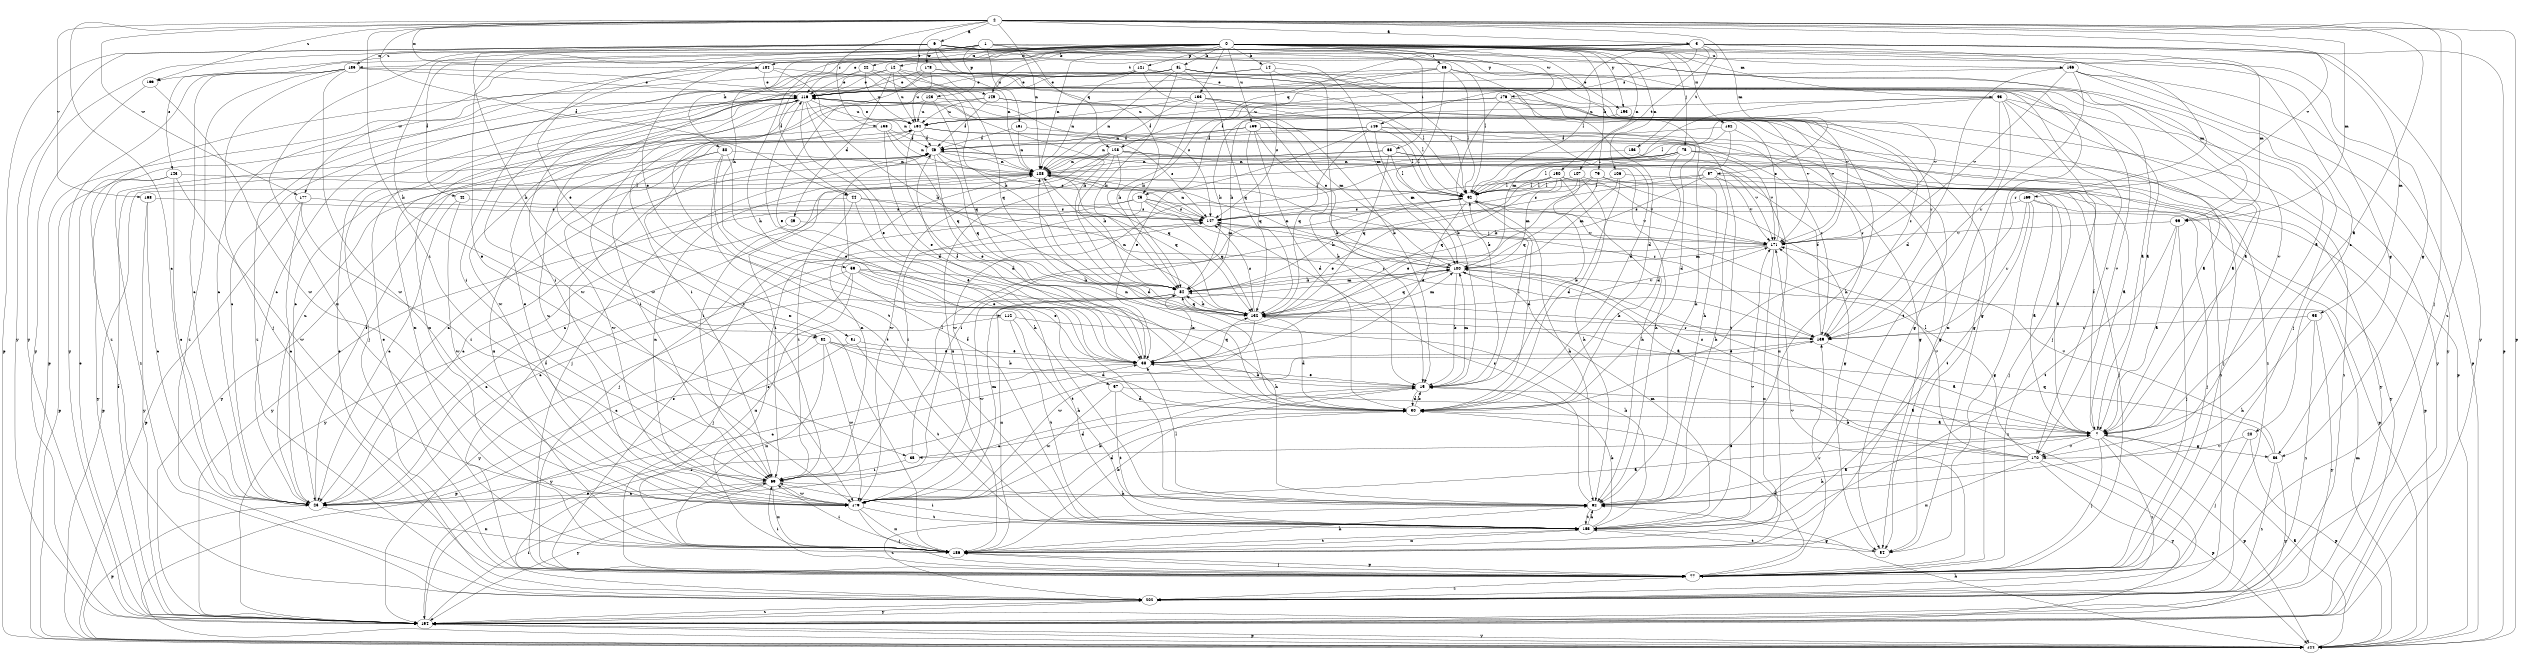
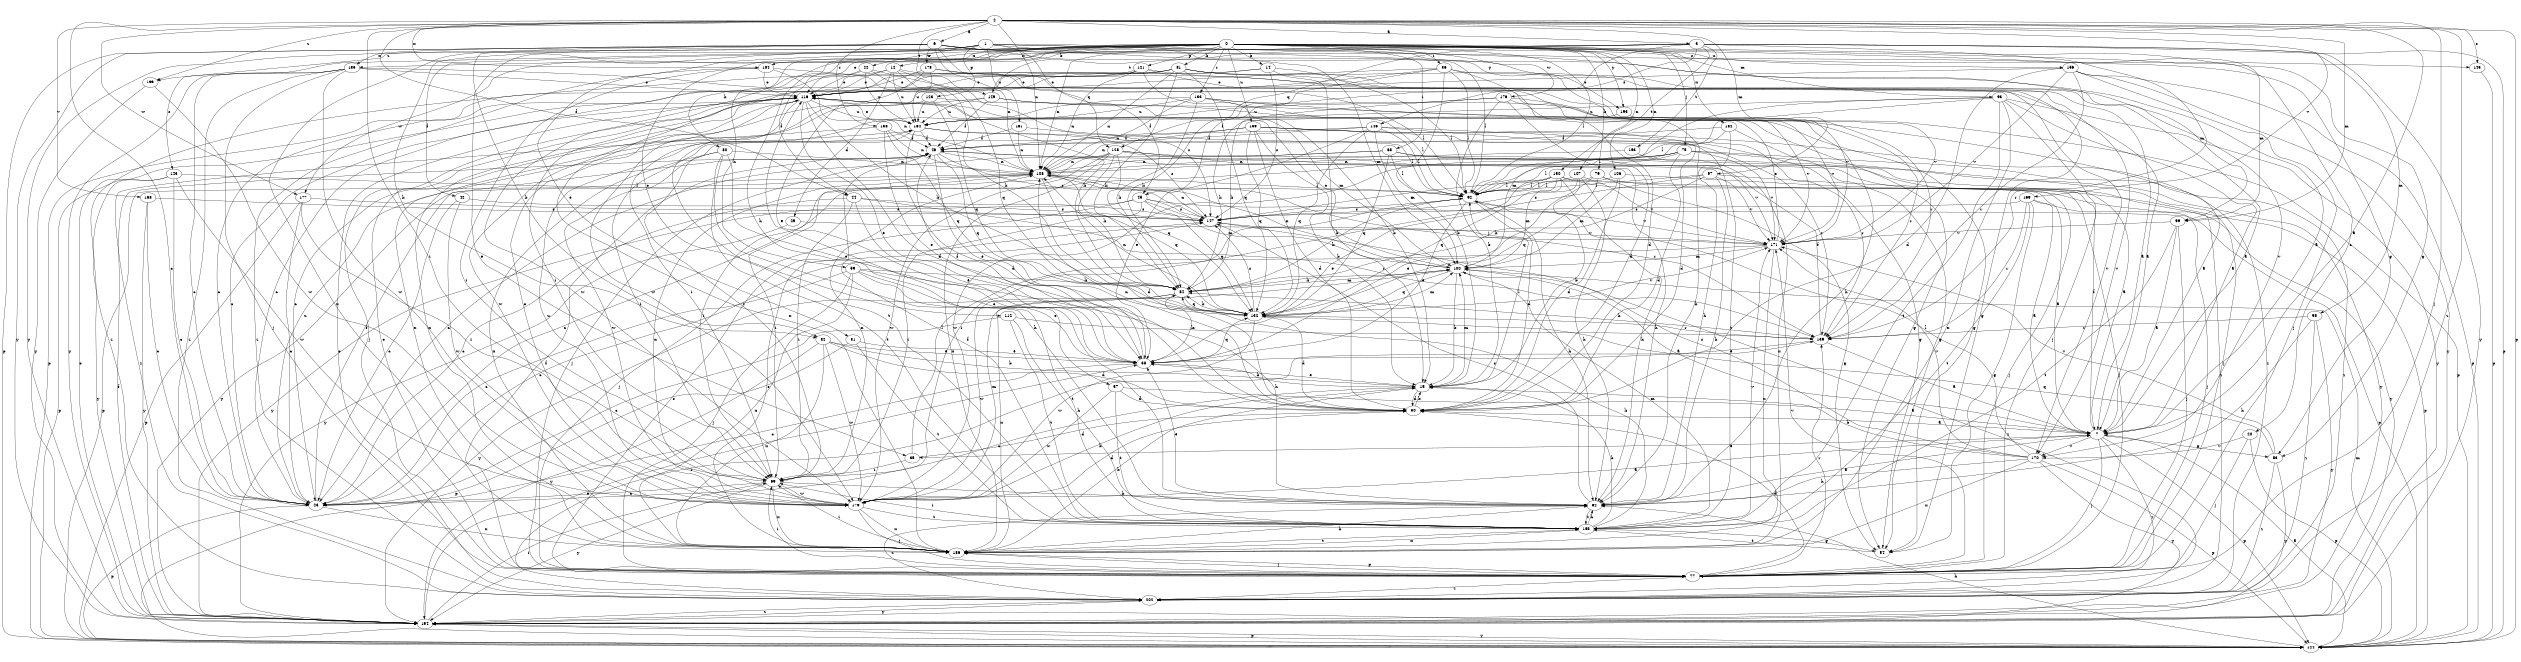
node "145": added
edge "62" -> "38": label "l" -> "e"
